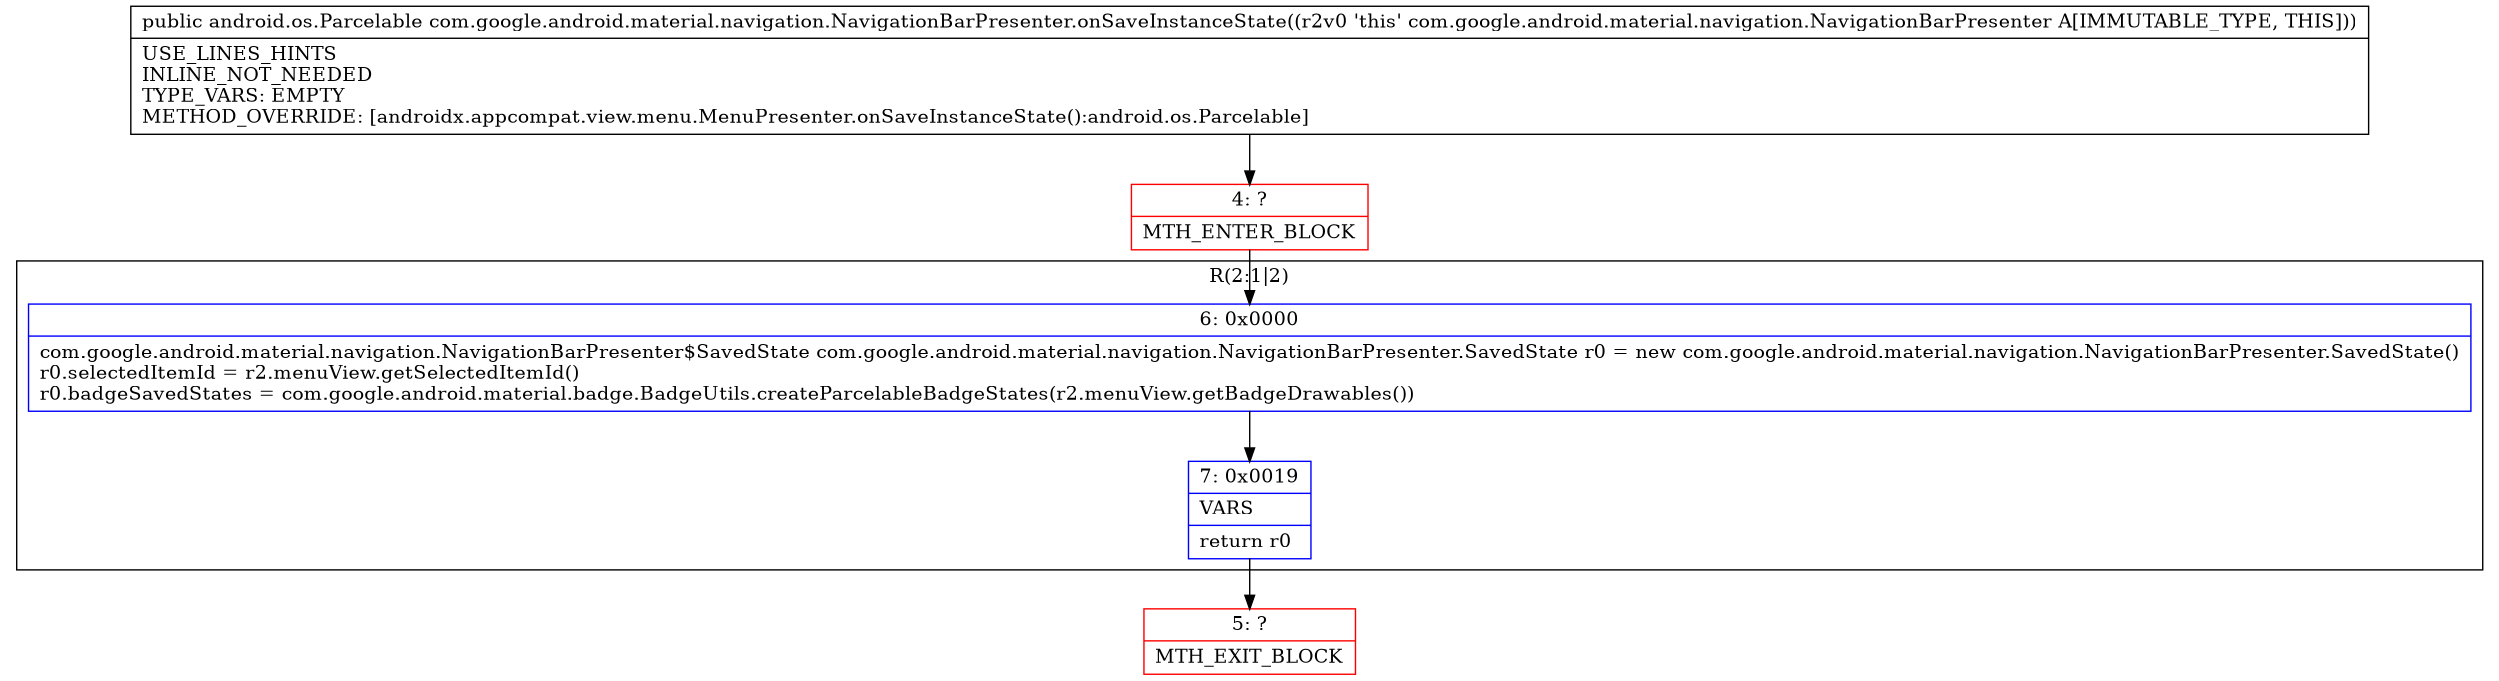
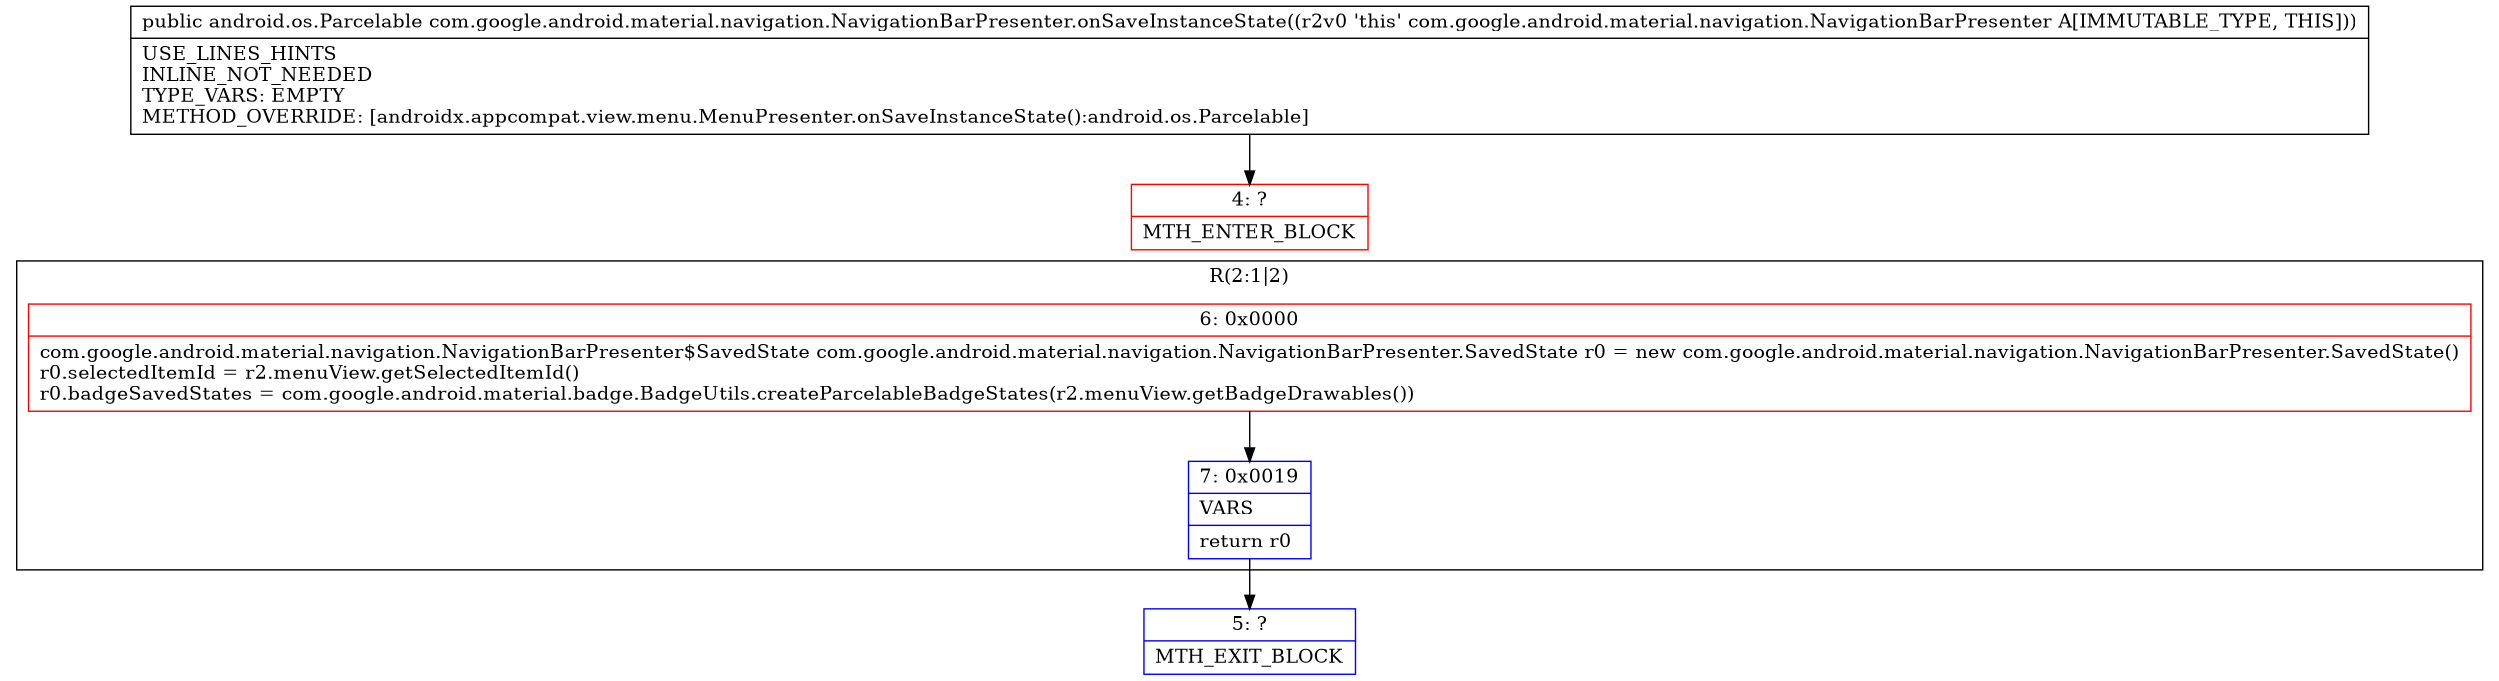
edge "4: ?" -> "6: 0x0000": removed
node "6: 0x0000": color blue -> red
node "5: ?": color red -> blue
